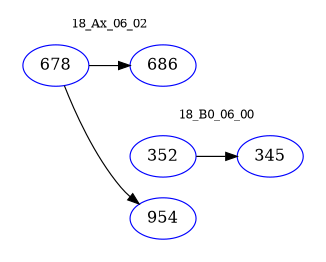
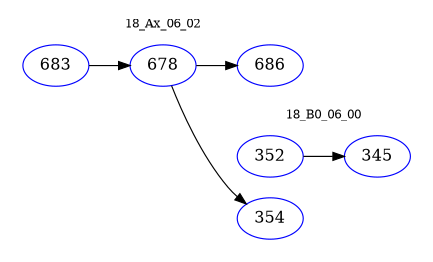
node "683": added
node "954": label "954" -> "354"
